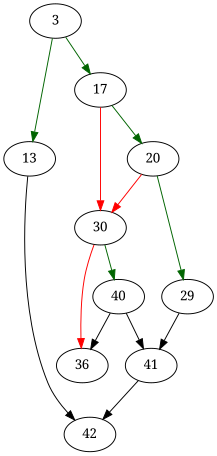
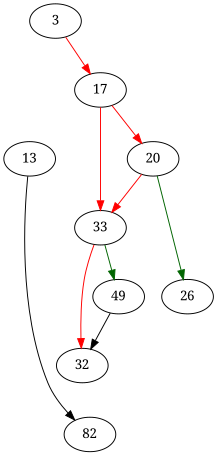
edge "3" -> "17": color darkgreen -> red
edge "3" -> "13": removed
edge "17" -> "20": color darkgreen -> red
node "30": label "30" -> "33"
node "40": label "40" -> "49"
node "29": label "29" -> "26"
node "36": label "36" -> "32"
node "41": removed
node "42": label "42" -> "82"
